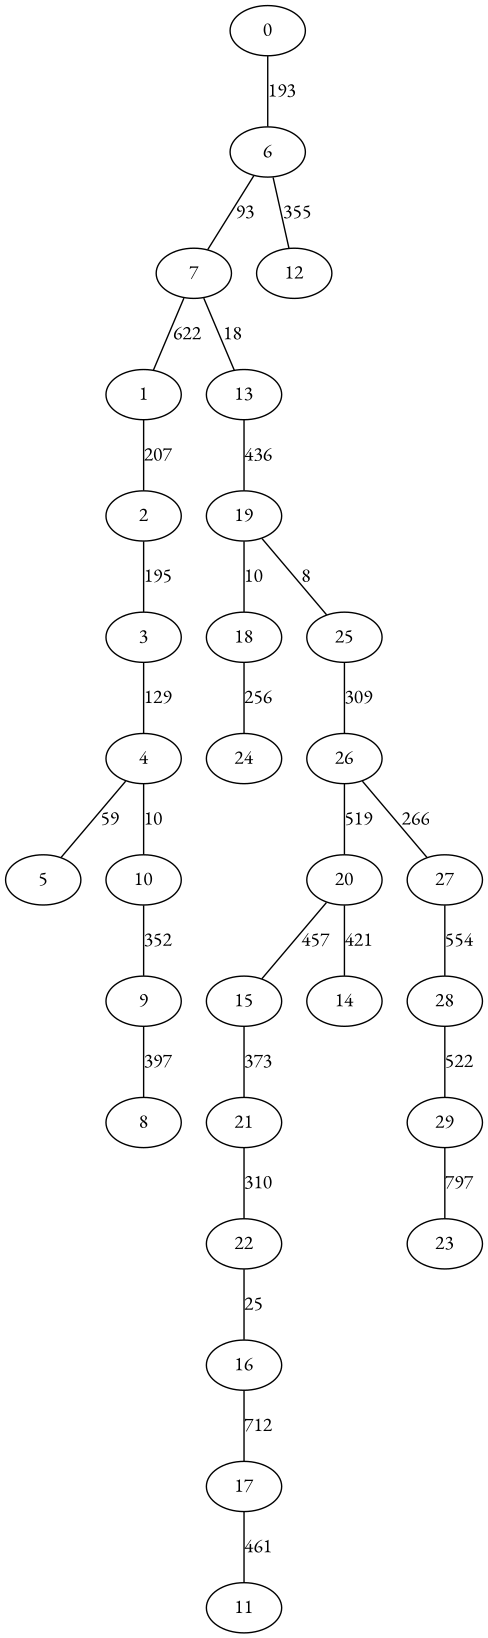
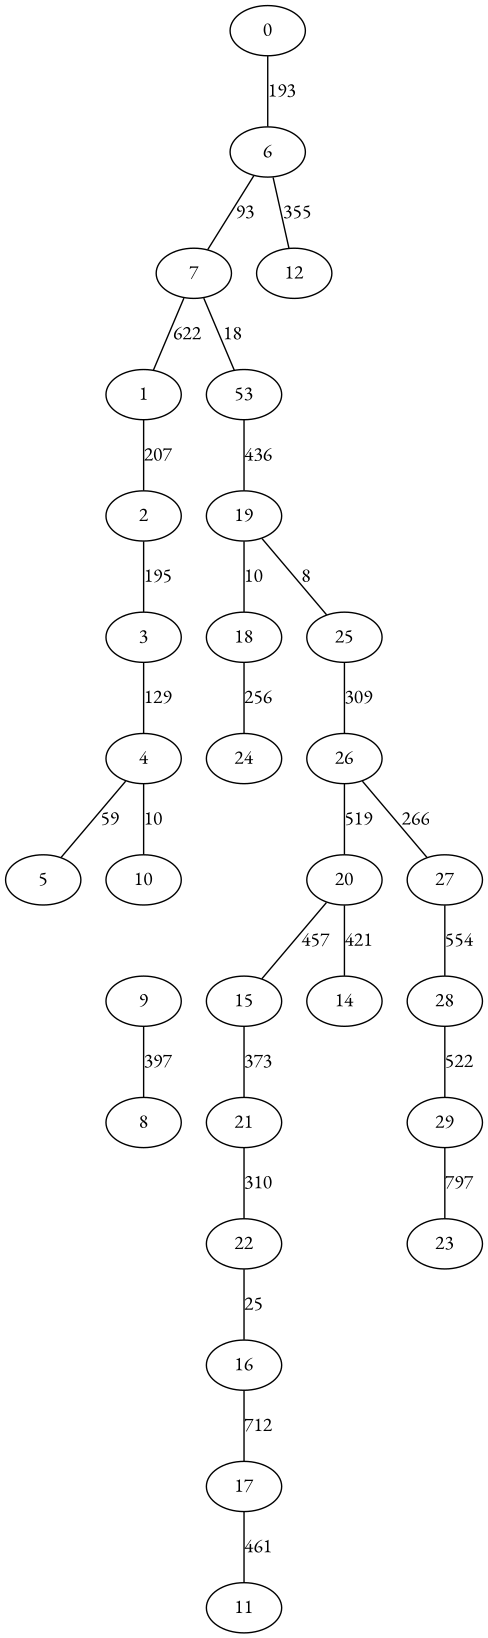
node "13": label "13" -> "53"
edge "10" -- "9": removed, label "352"
